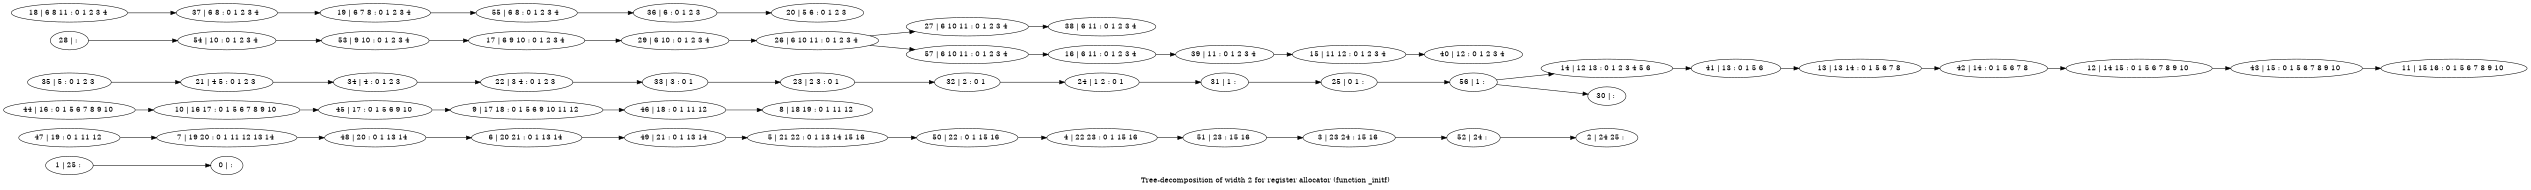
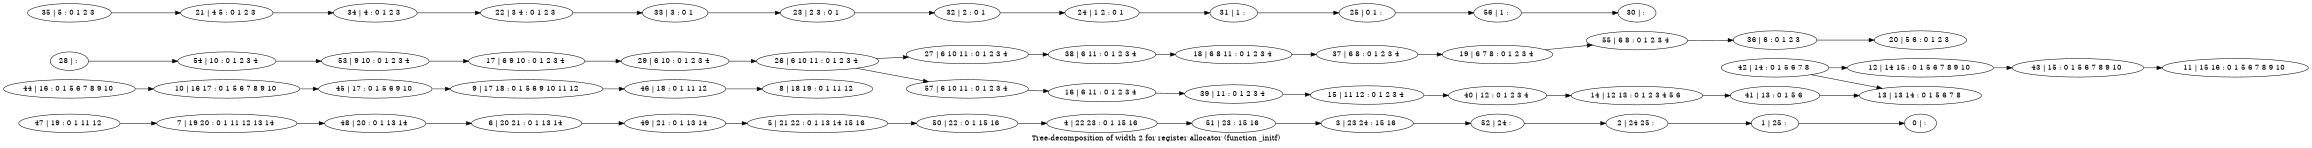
edge "38 | 6 11 : 0 1 2 3 4" -> "18 | 6 8 11 : 0 1 2 3 4": added
edge "13 | 13 14 : 0 1 5 6 7 8" -> "42 | 14 : 0 1 5 6 7 8": reversed
edge "56 | 1 :" -> "14 | 12 13 : 0 1 2 3 4 5 6": now "40 | 12 : 0 1 2 3 4" -> "14 | 12 13 : 0 1 2 3 4 5 6"
edge "2 | 24 25 :" -> "1 | 25 :": added
